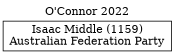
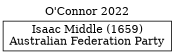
node "Isaac Middle (1159) Australian Federation Party": label "Isaac Middle (1159) Australian Federation Party" -> "Isaac Middle (1659) Australian Federation Party"
